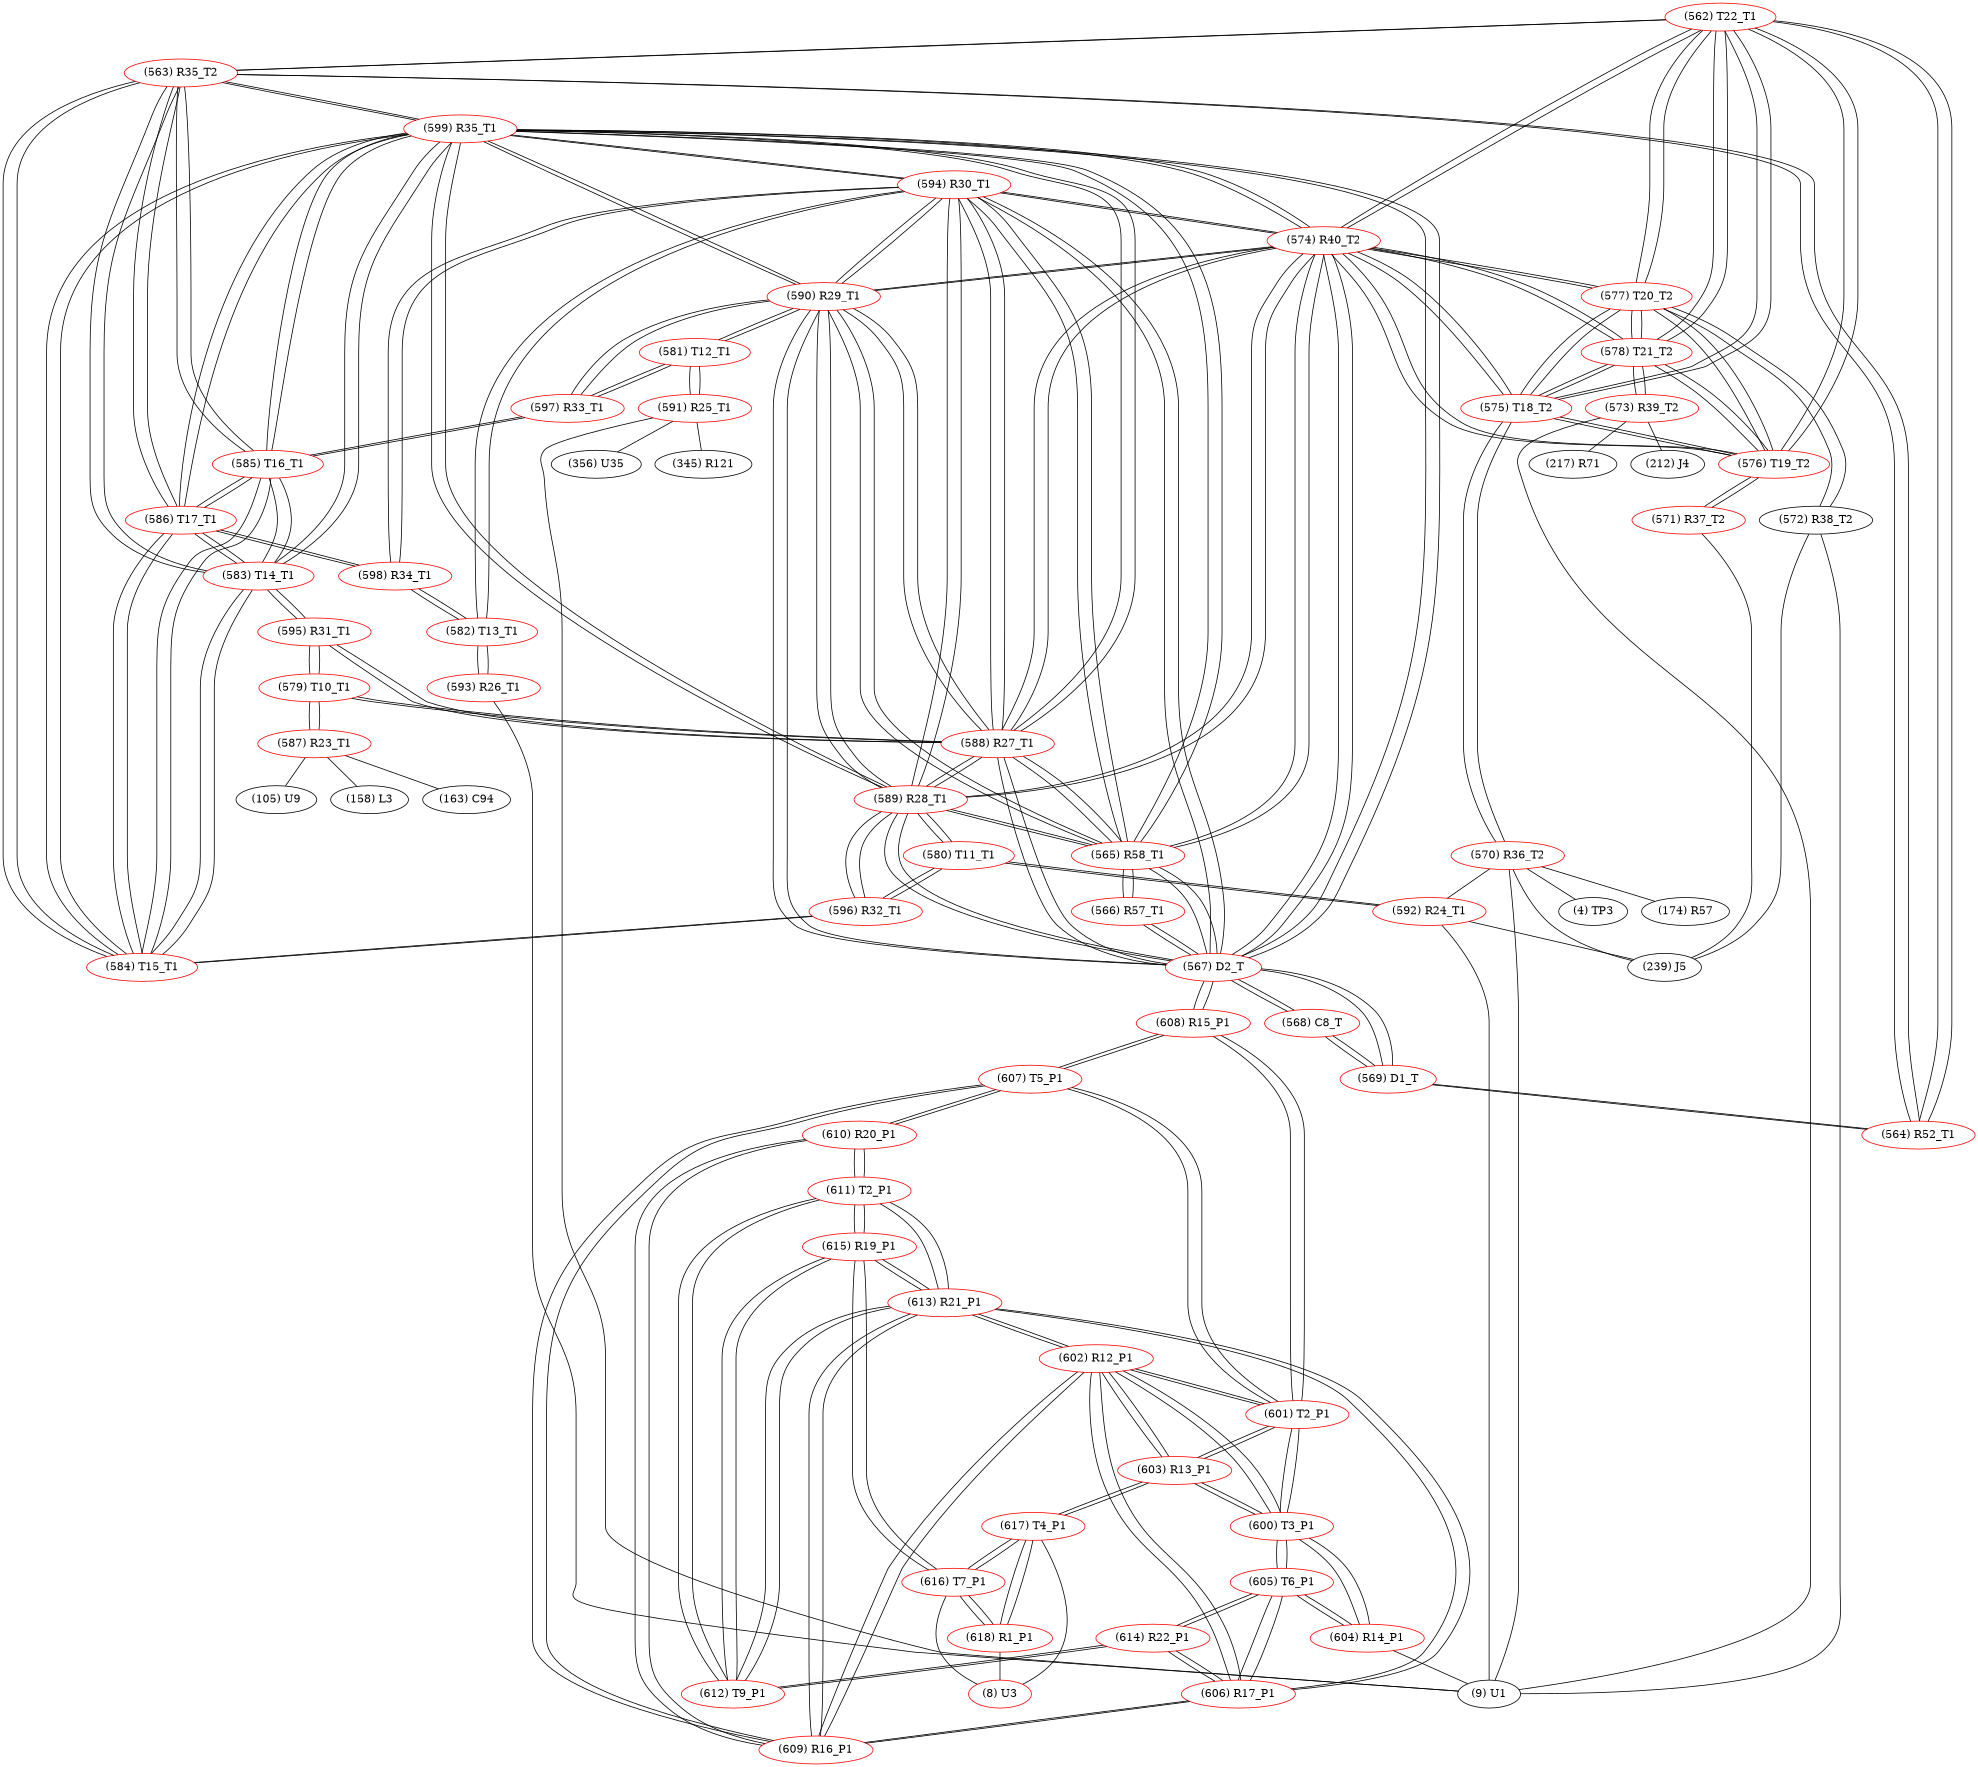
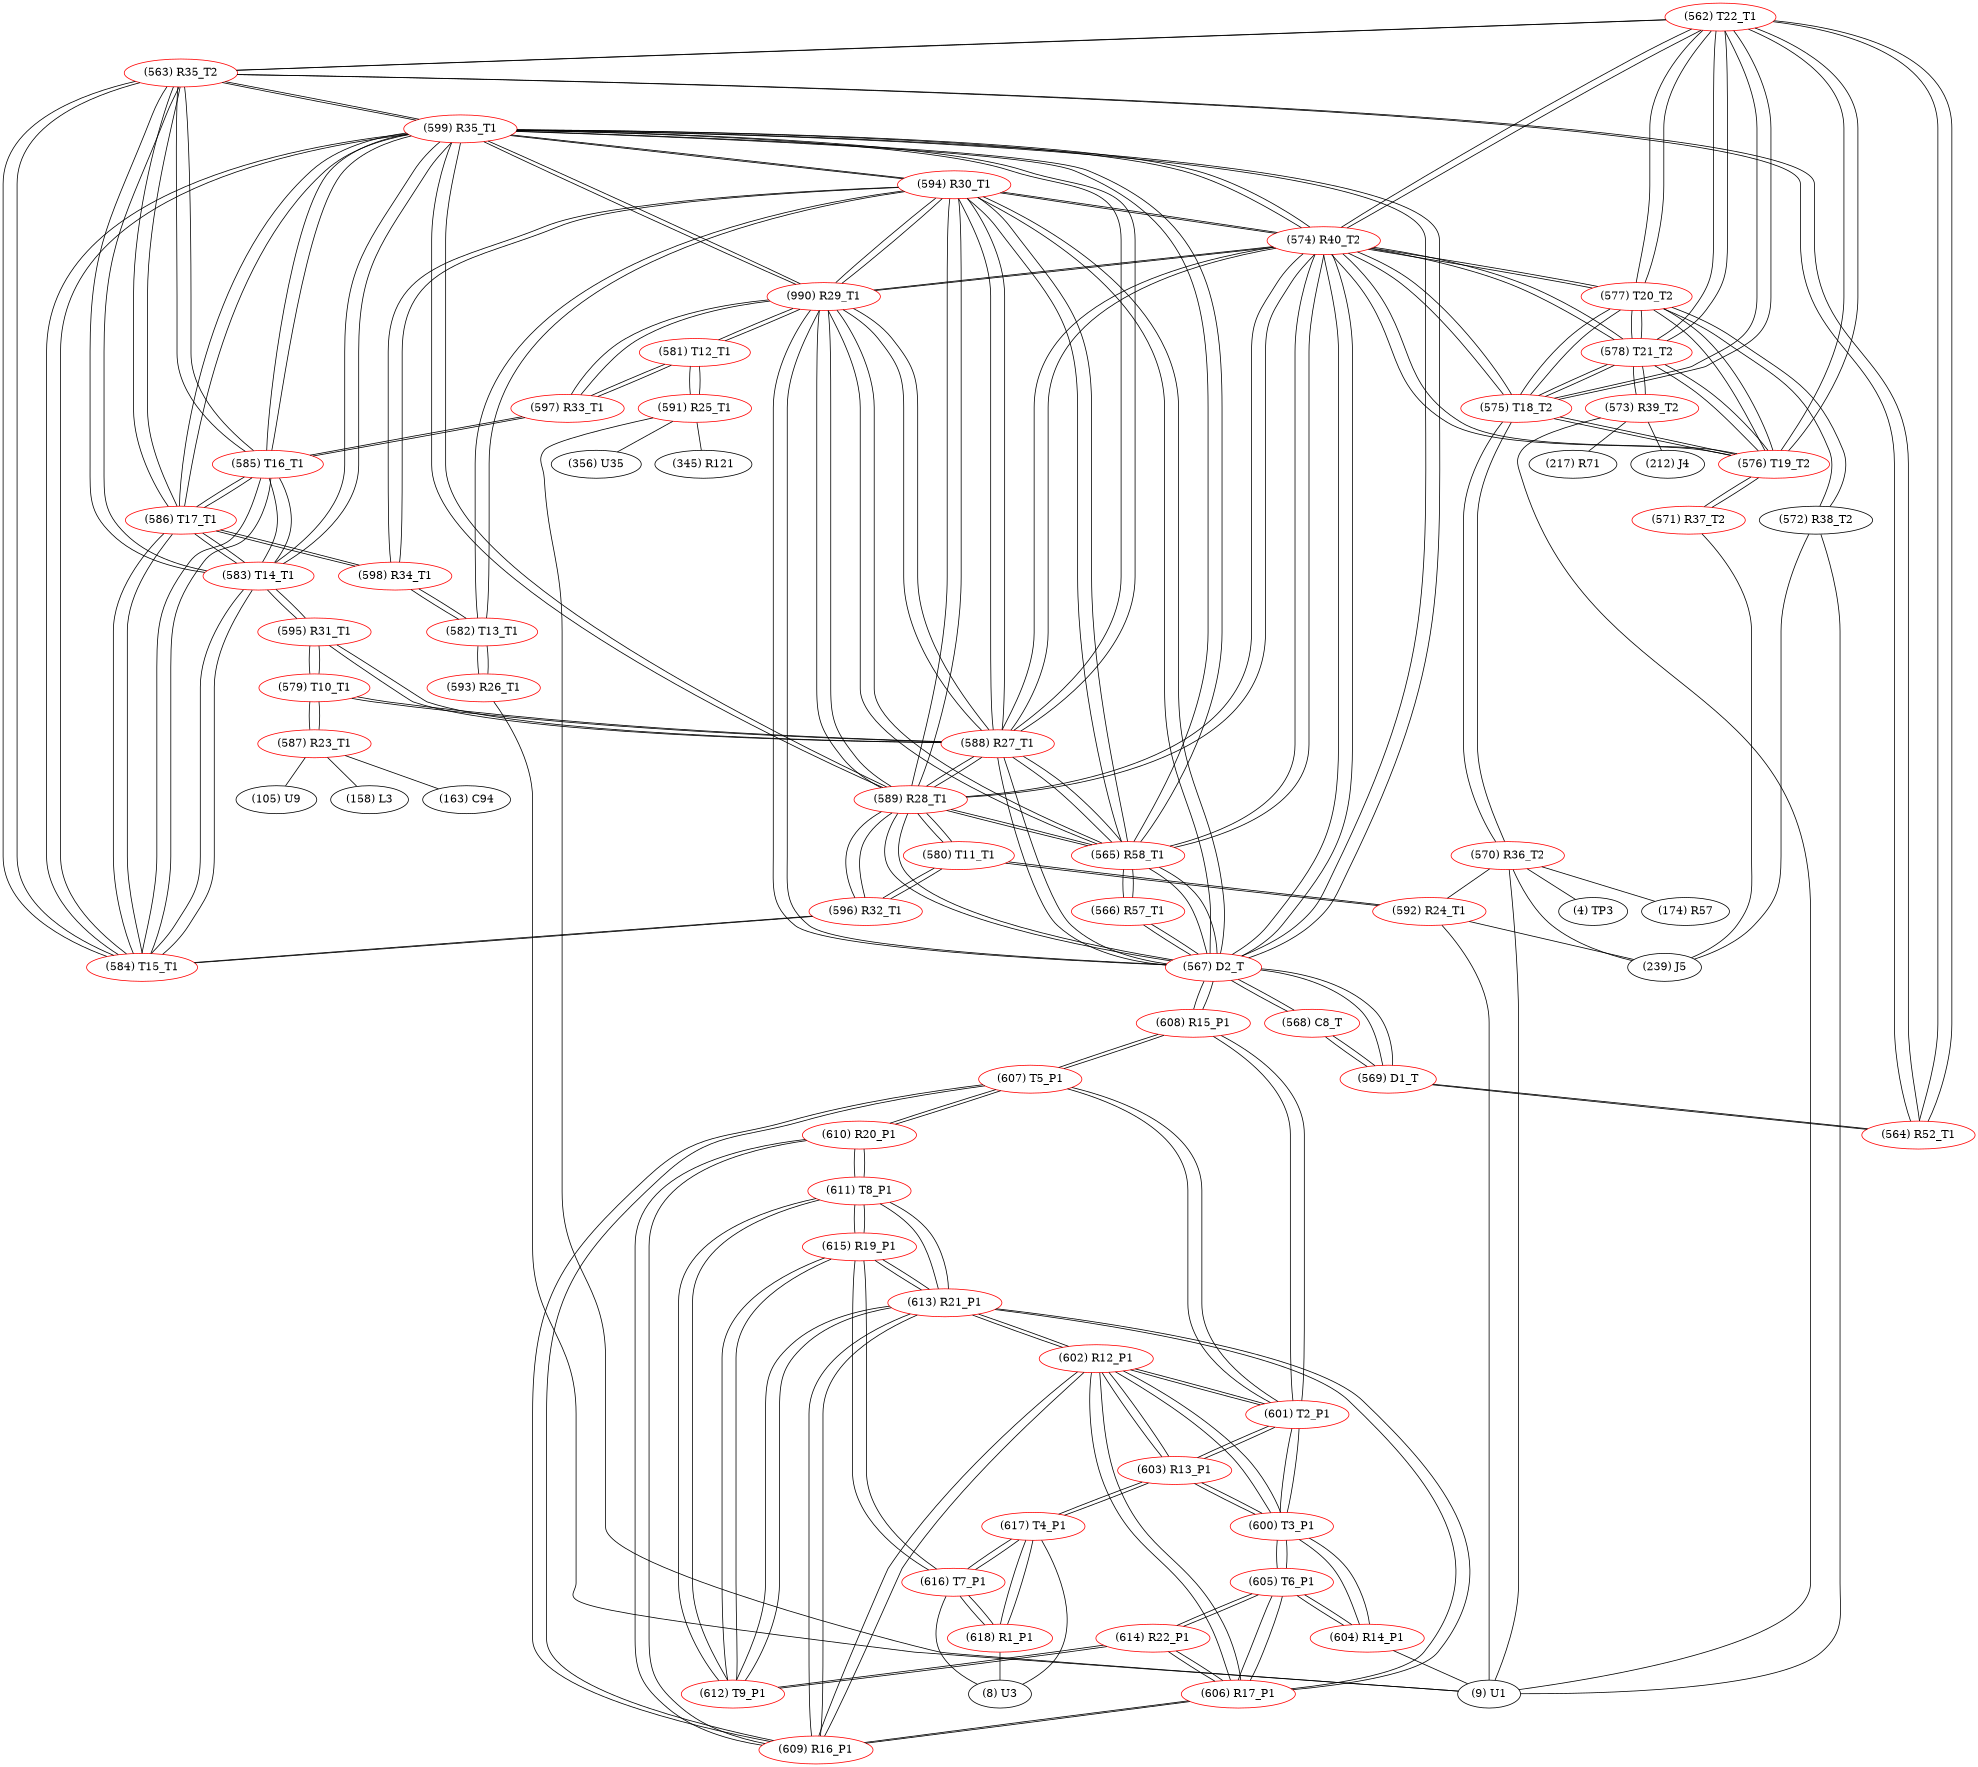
node "(590) R29_T1": label "(590) R29_T1" -> "(990) R29_T1"
node "(611) T2_P1": label "(611) T2_P1" -> "(611) T8_P1"
node "(8) U3": color red -> black
